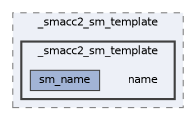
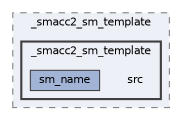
node "name": label "name" -> "src"
